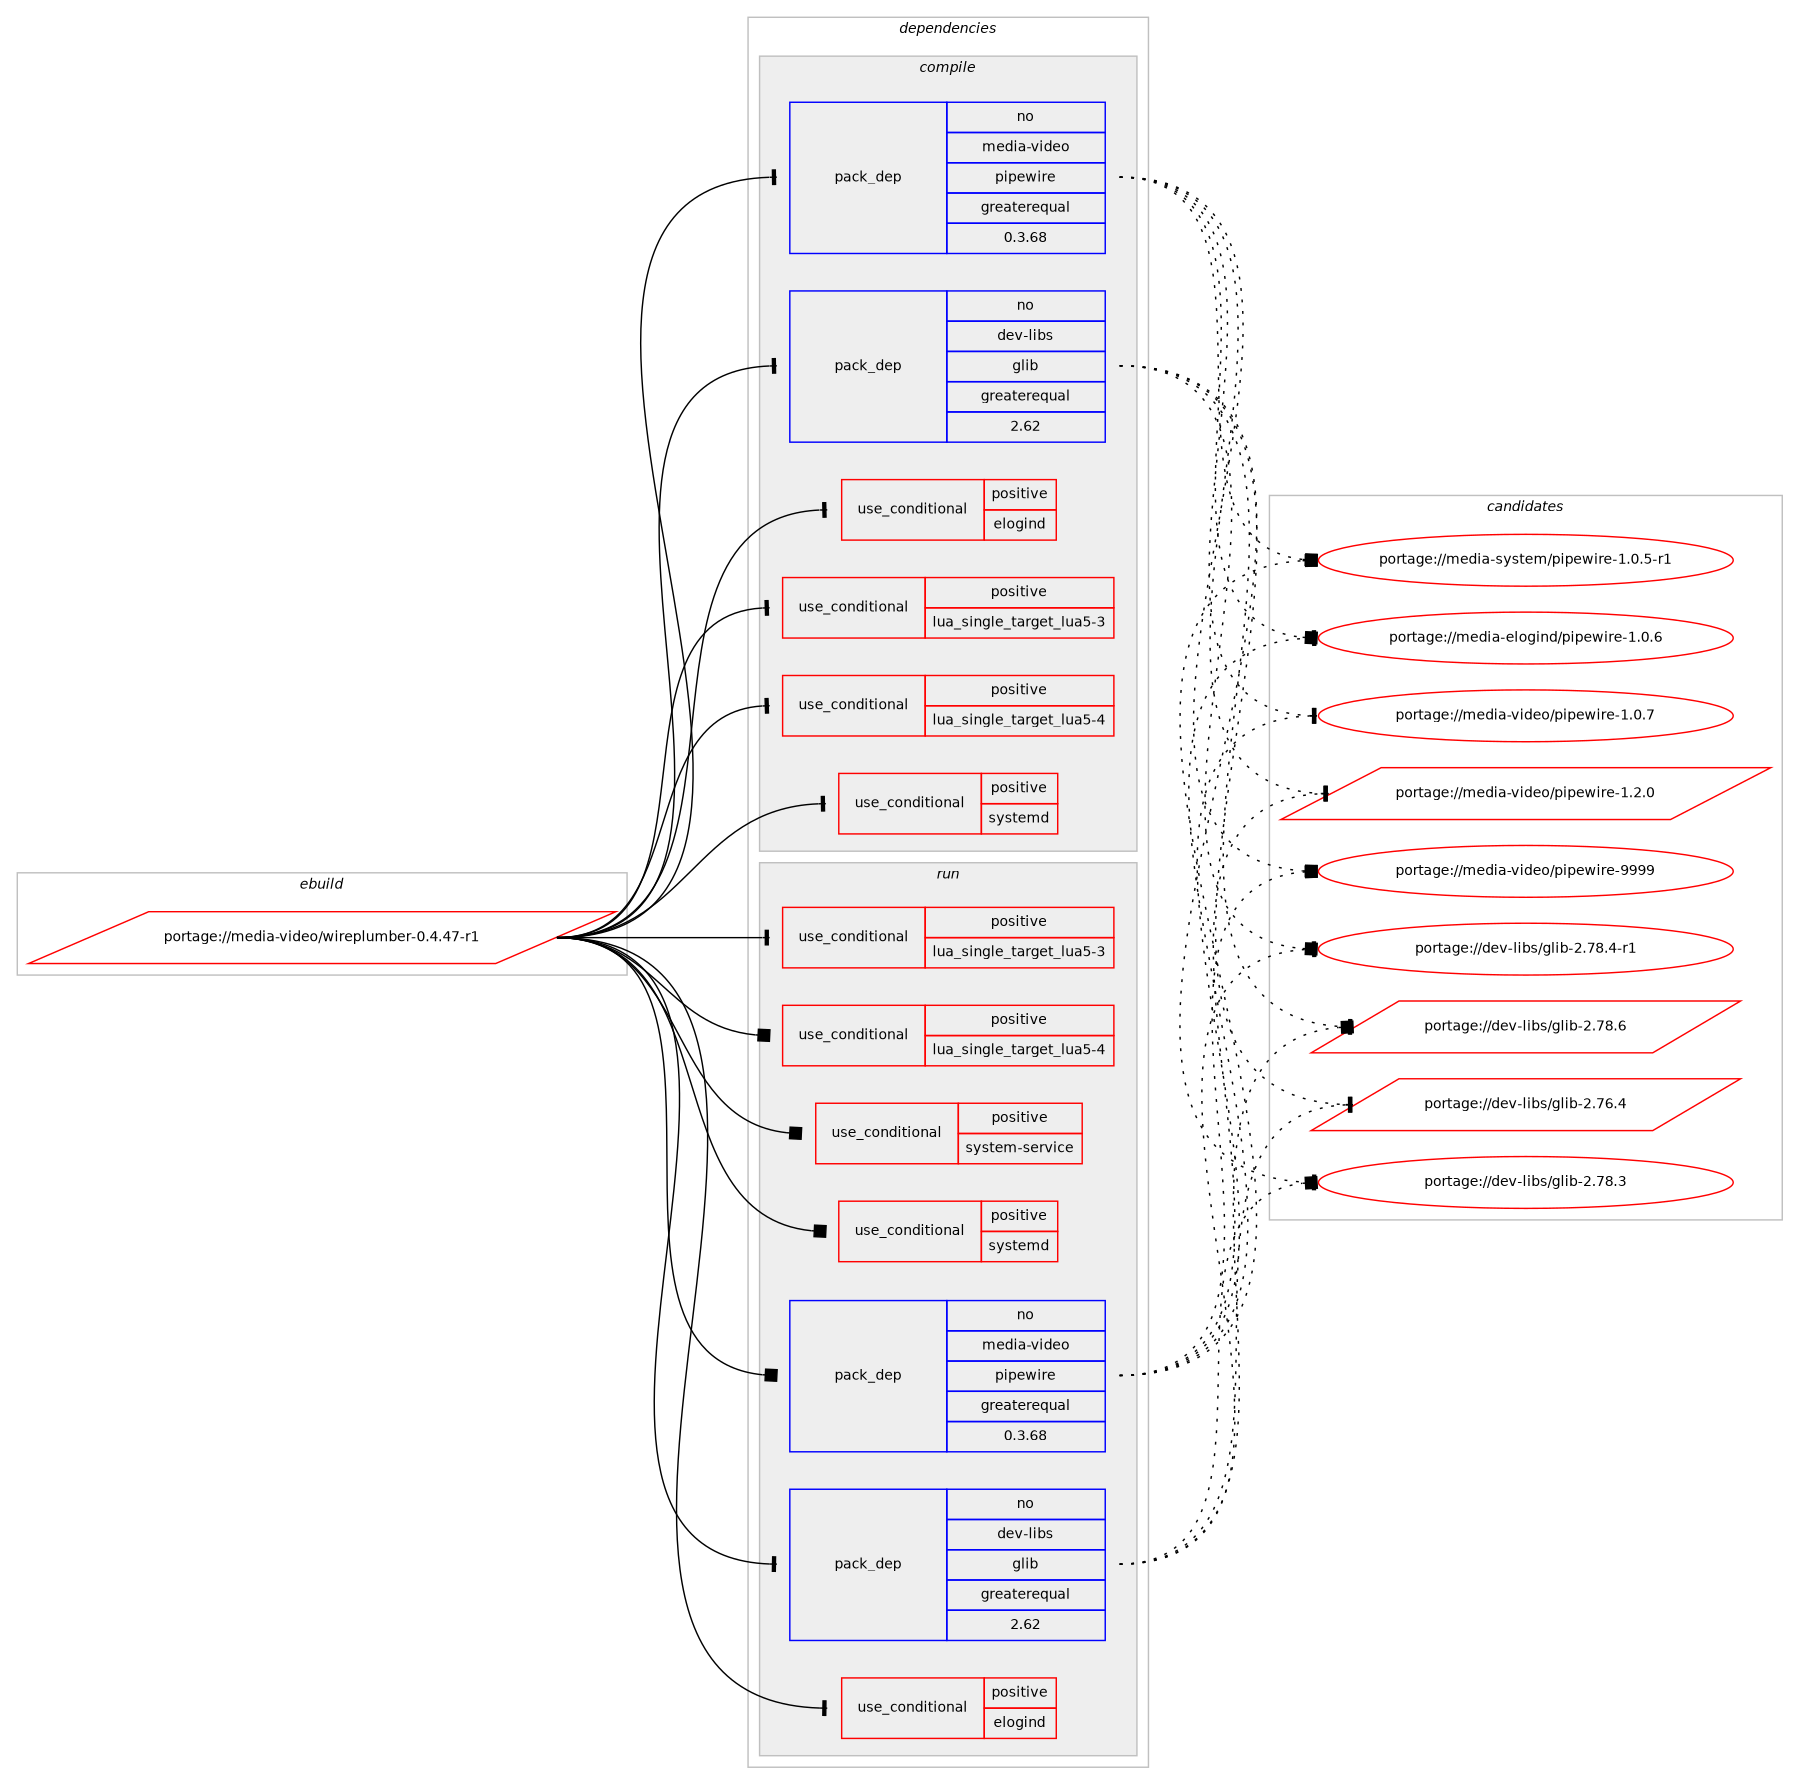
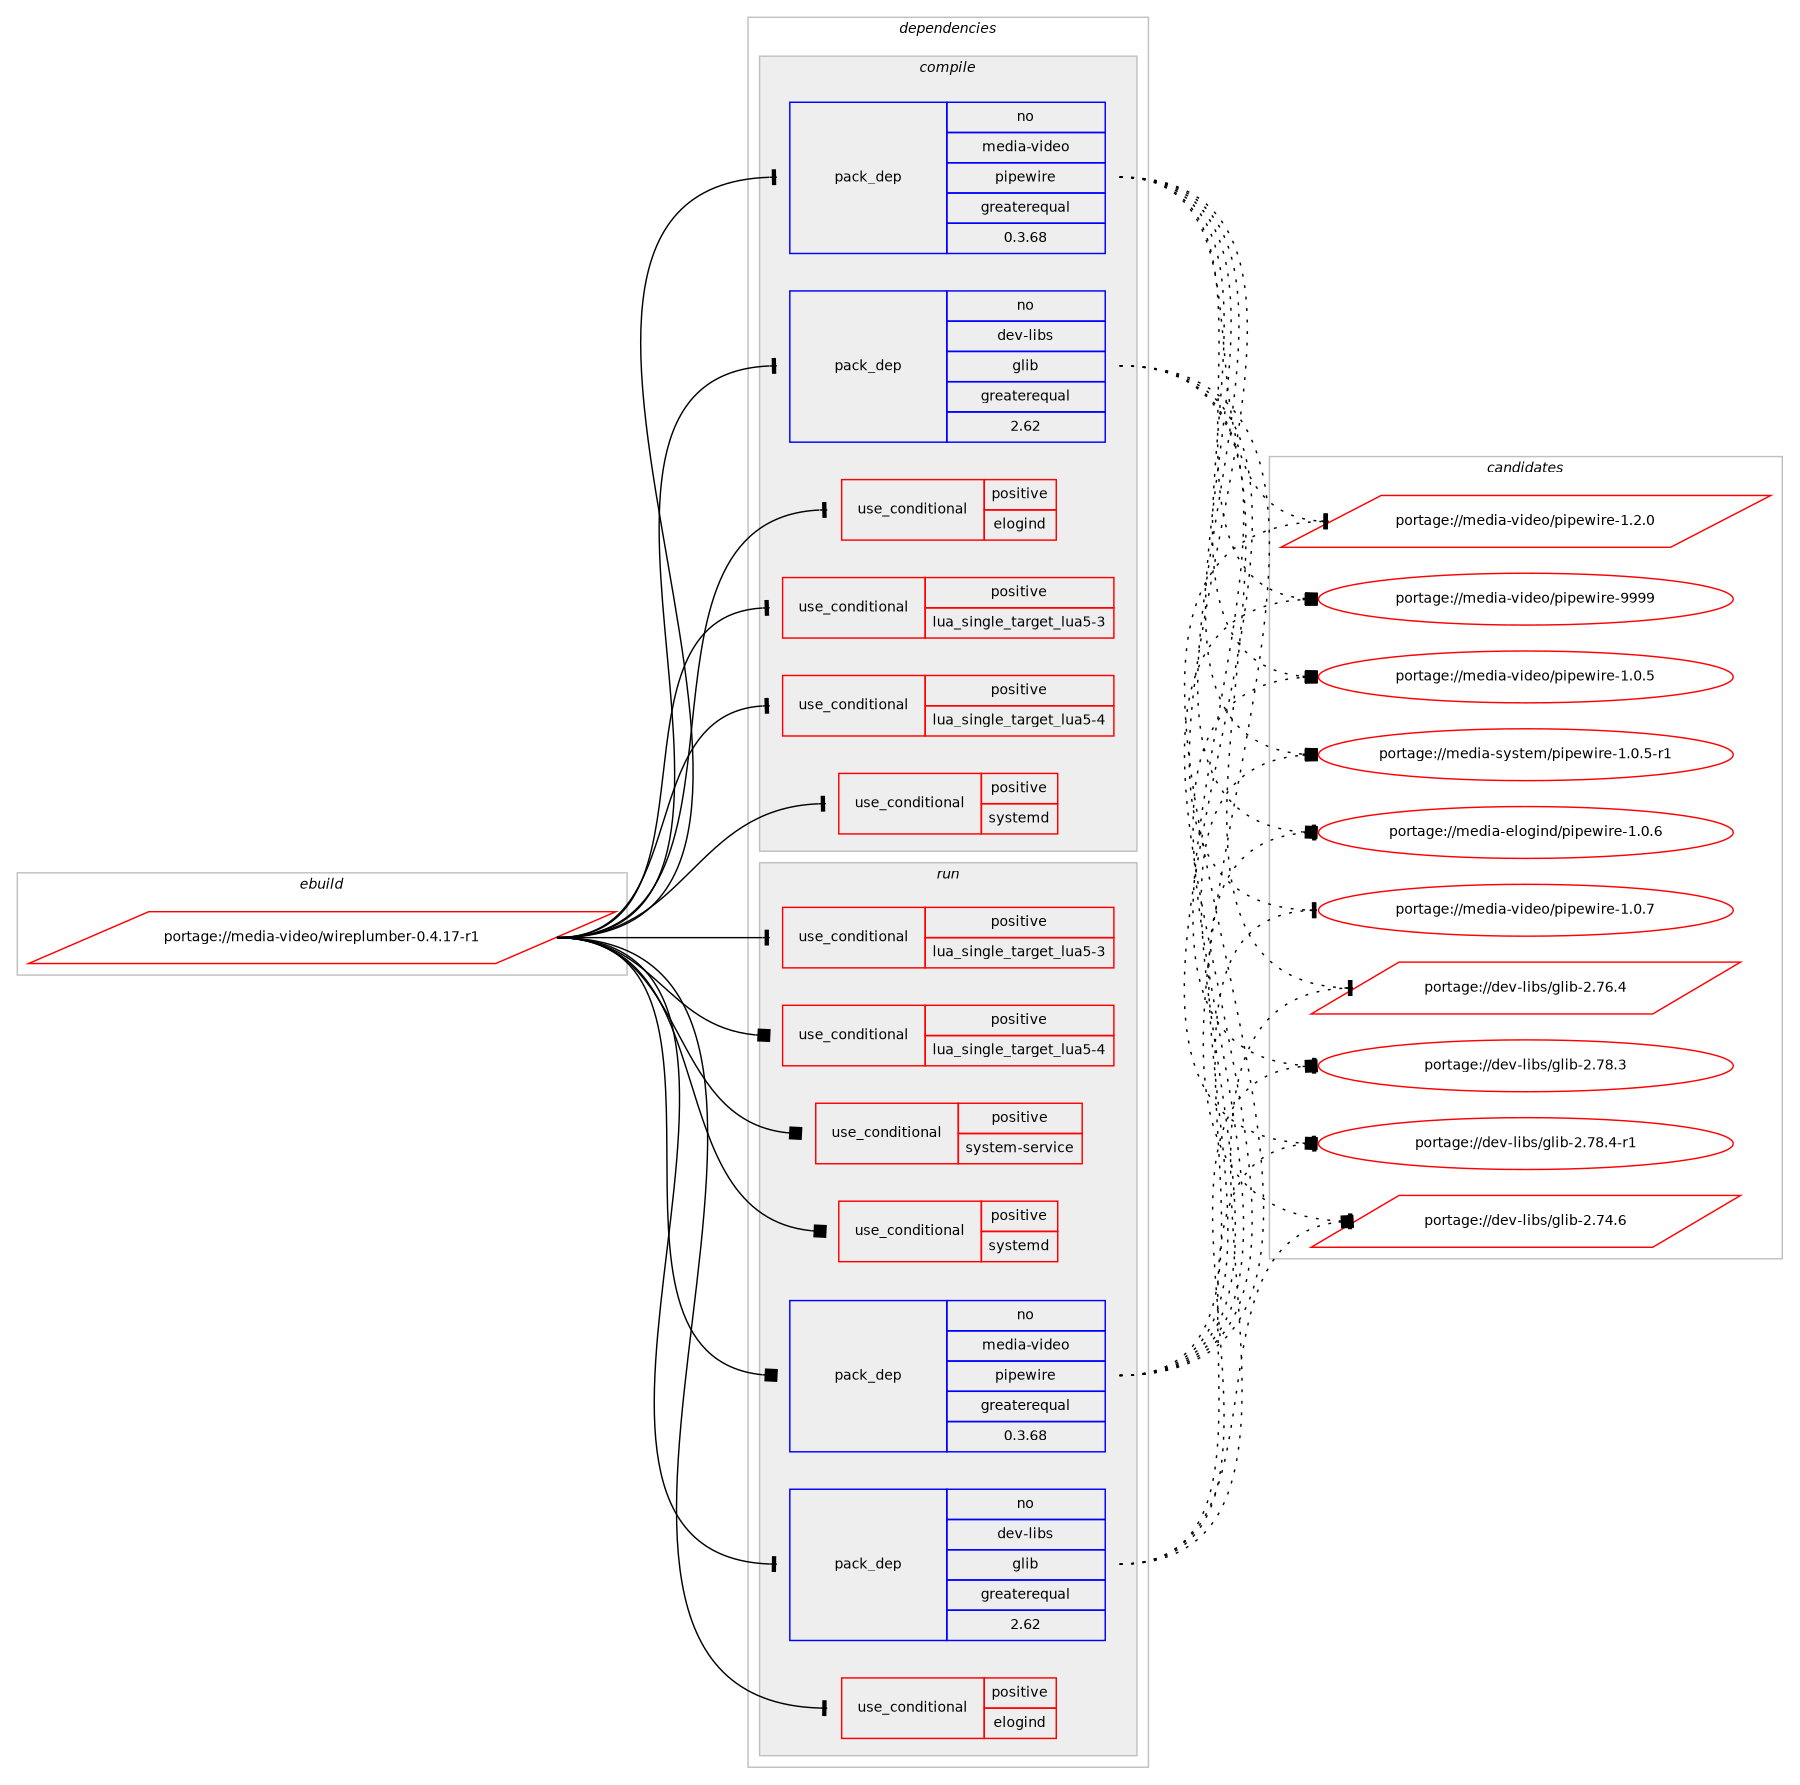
node "portage://media-video/pipewire-1.0.5": added
node "portage://media-video/wireplumber-0.4.47-r1": label "portage://media-video/wireplumber-0.4.47-r1" -> "portage://media-video/wireplumber-0.4.17-r1"
node "portage://dev-libs/glib-2.78.6": label "portage://dev-libs/glib-2.78.6" -> "portage://dev-libs/glib-2.74.6"
